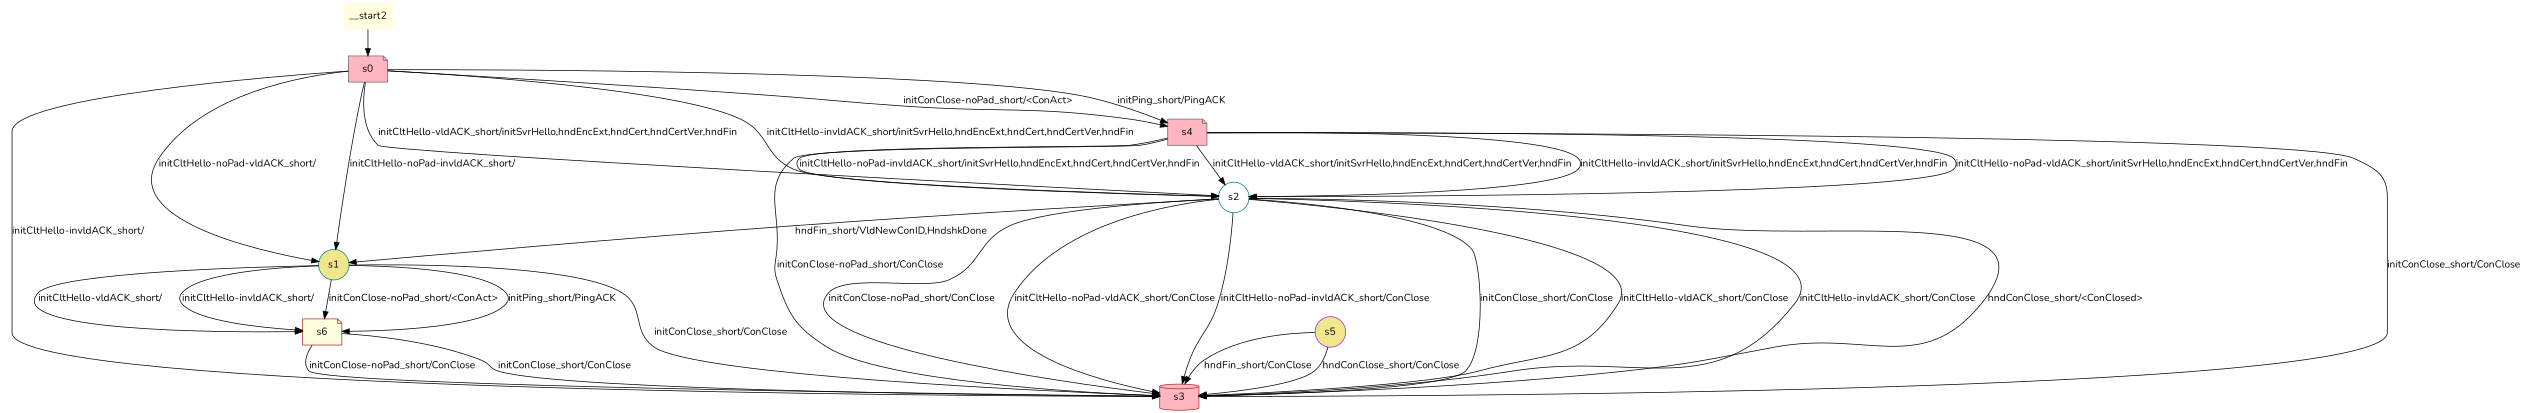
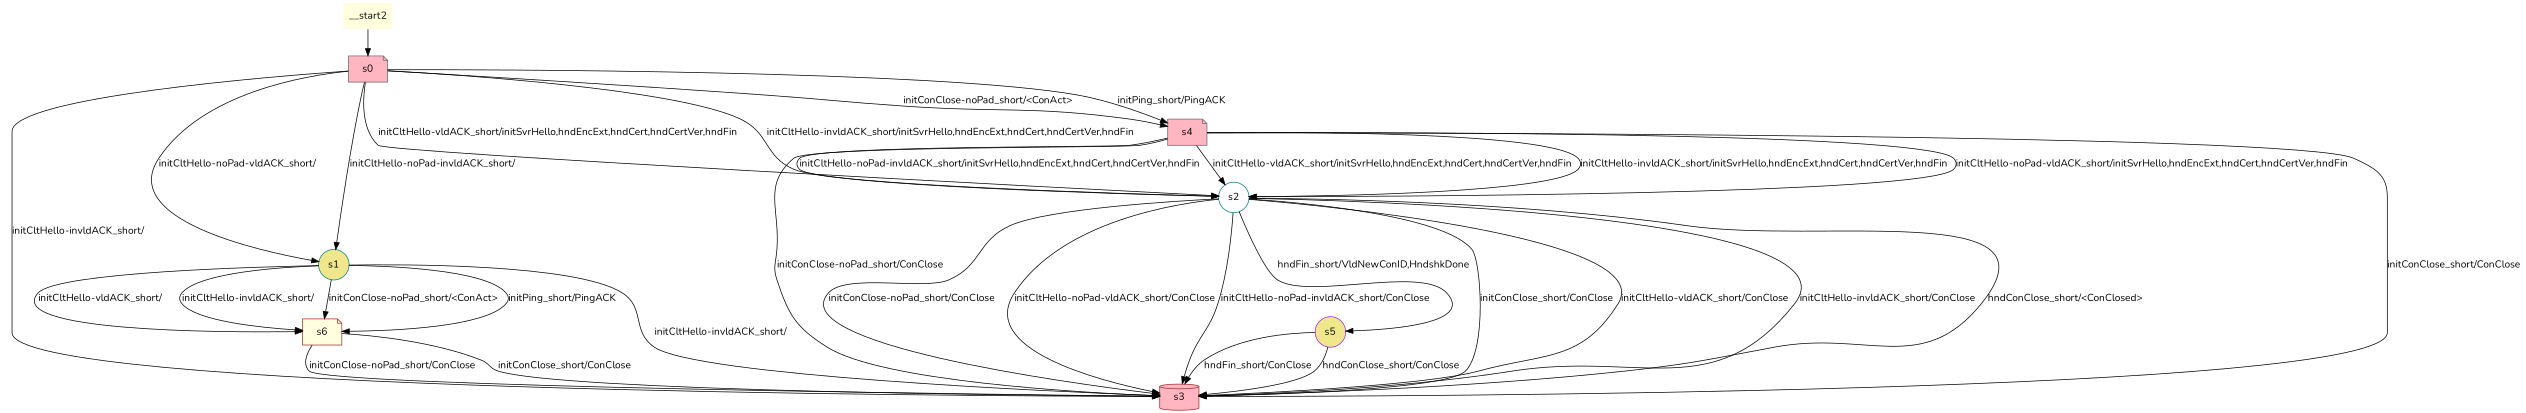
edge "s2" -> "s1": now "s2" -> "s5"
edge "s1" -> "s3": label "initConClose_short/ConClose " -> "initCltHello-invldACK_short/ "
